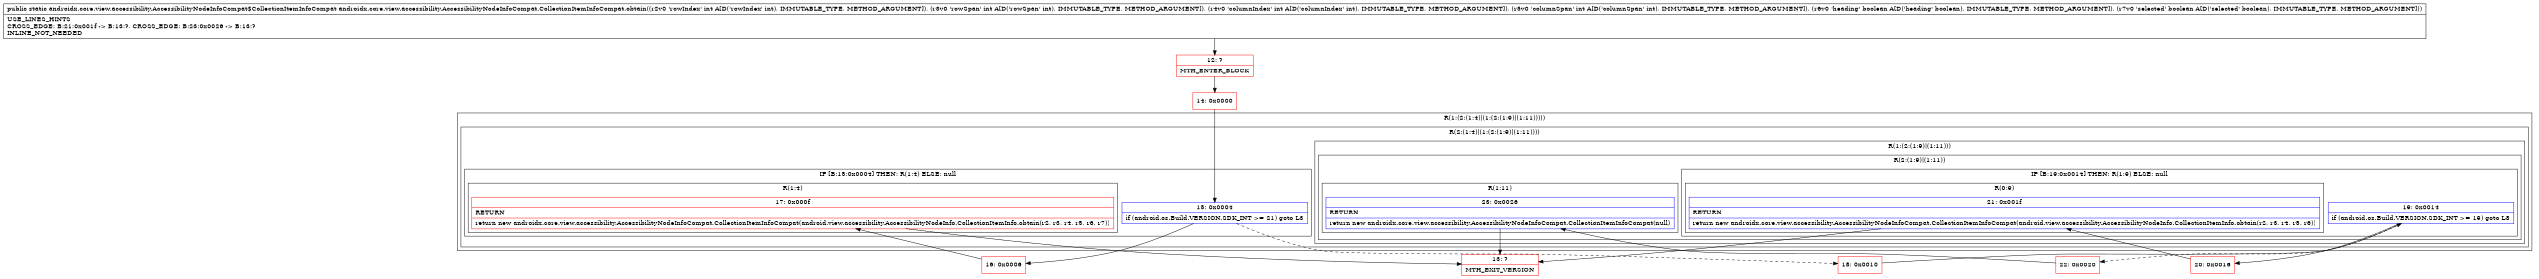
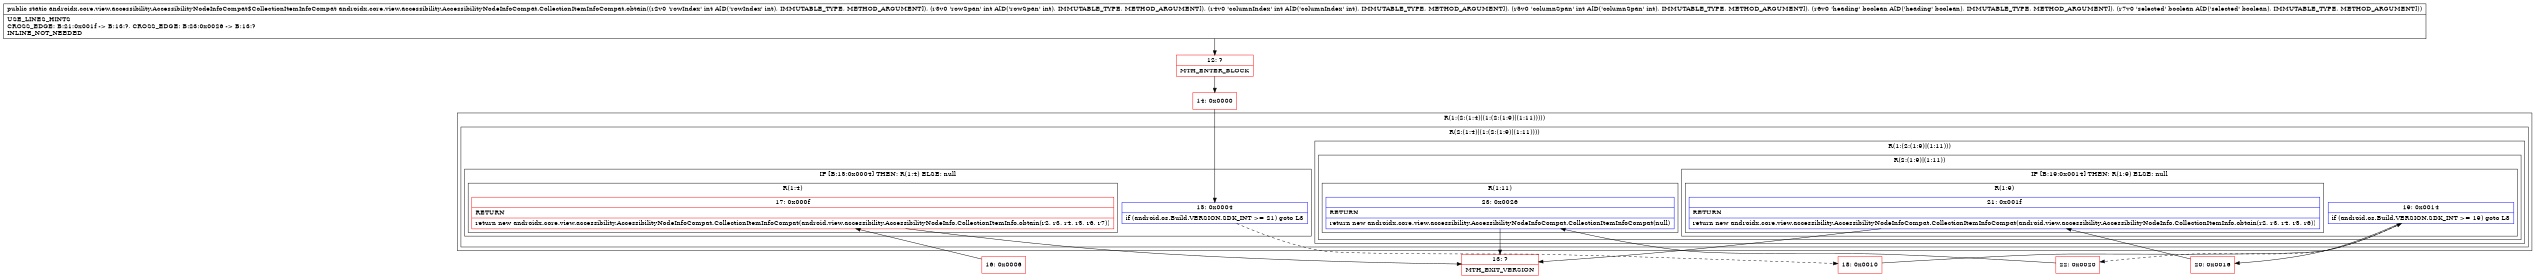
cluster "R(0:9)": label "R(0:9)" -> "R(1:9)"
edge "15: 0x0004" -> "16: 0x0006": removed
